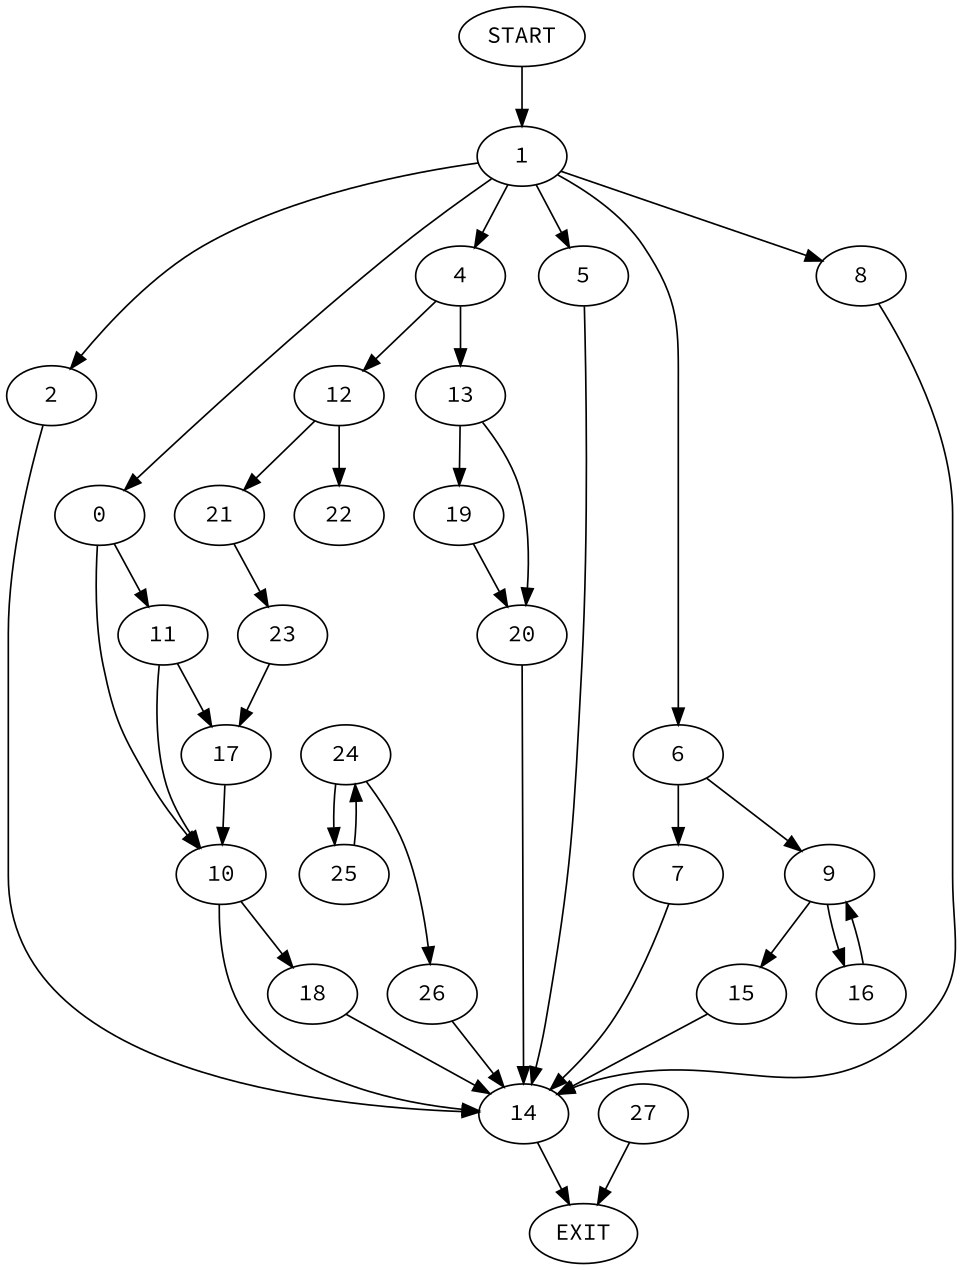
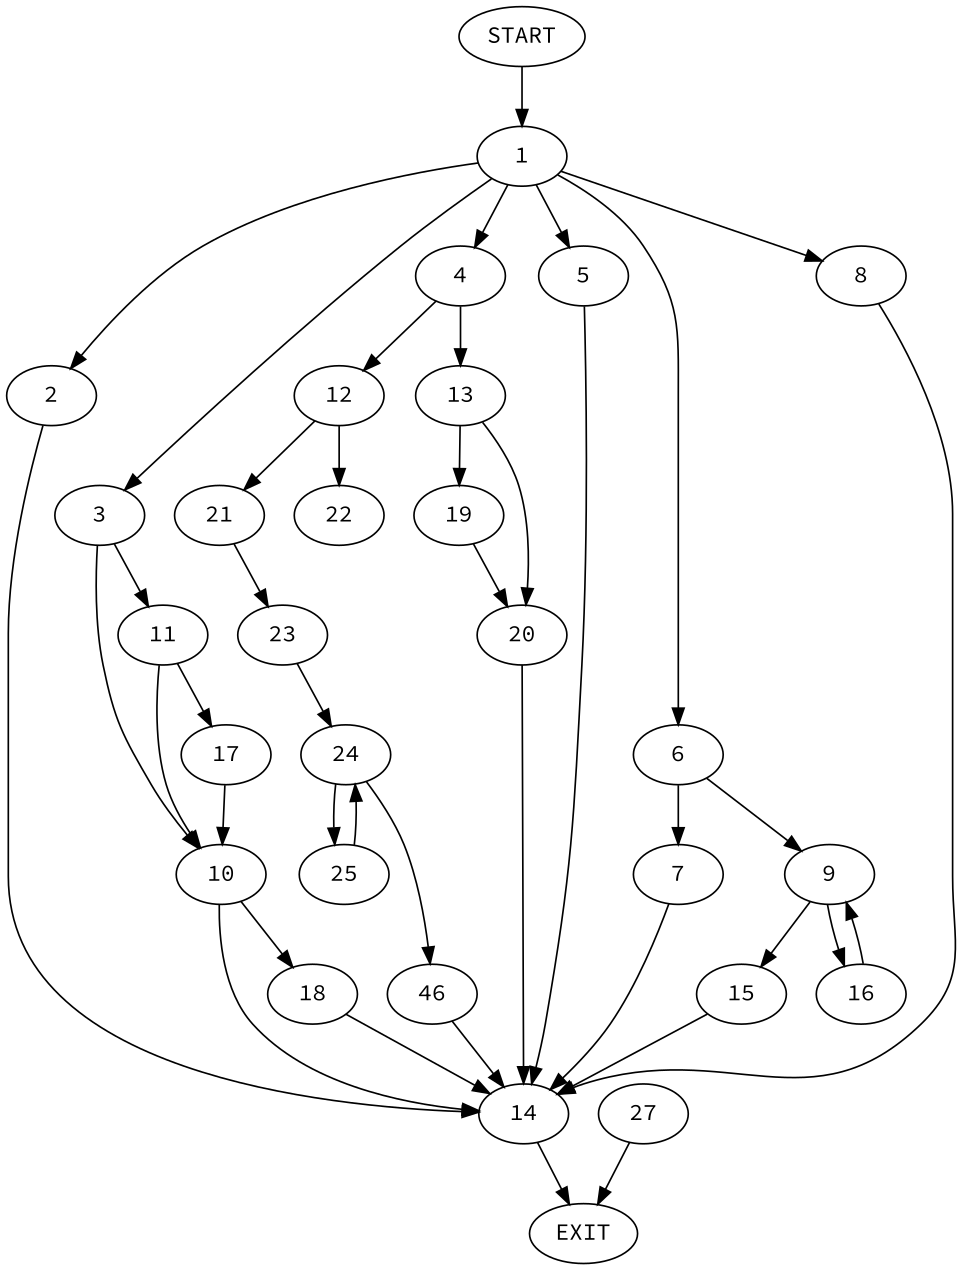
node "0": label "0" -> "3"
edge "23" -> "17": now "23" -> "24"
node "26": label "26" -> "46"
